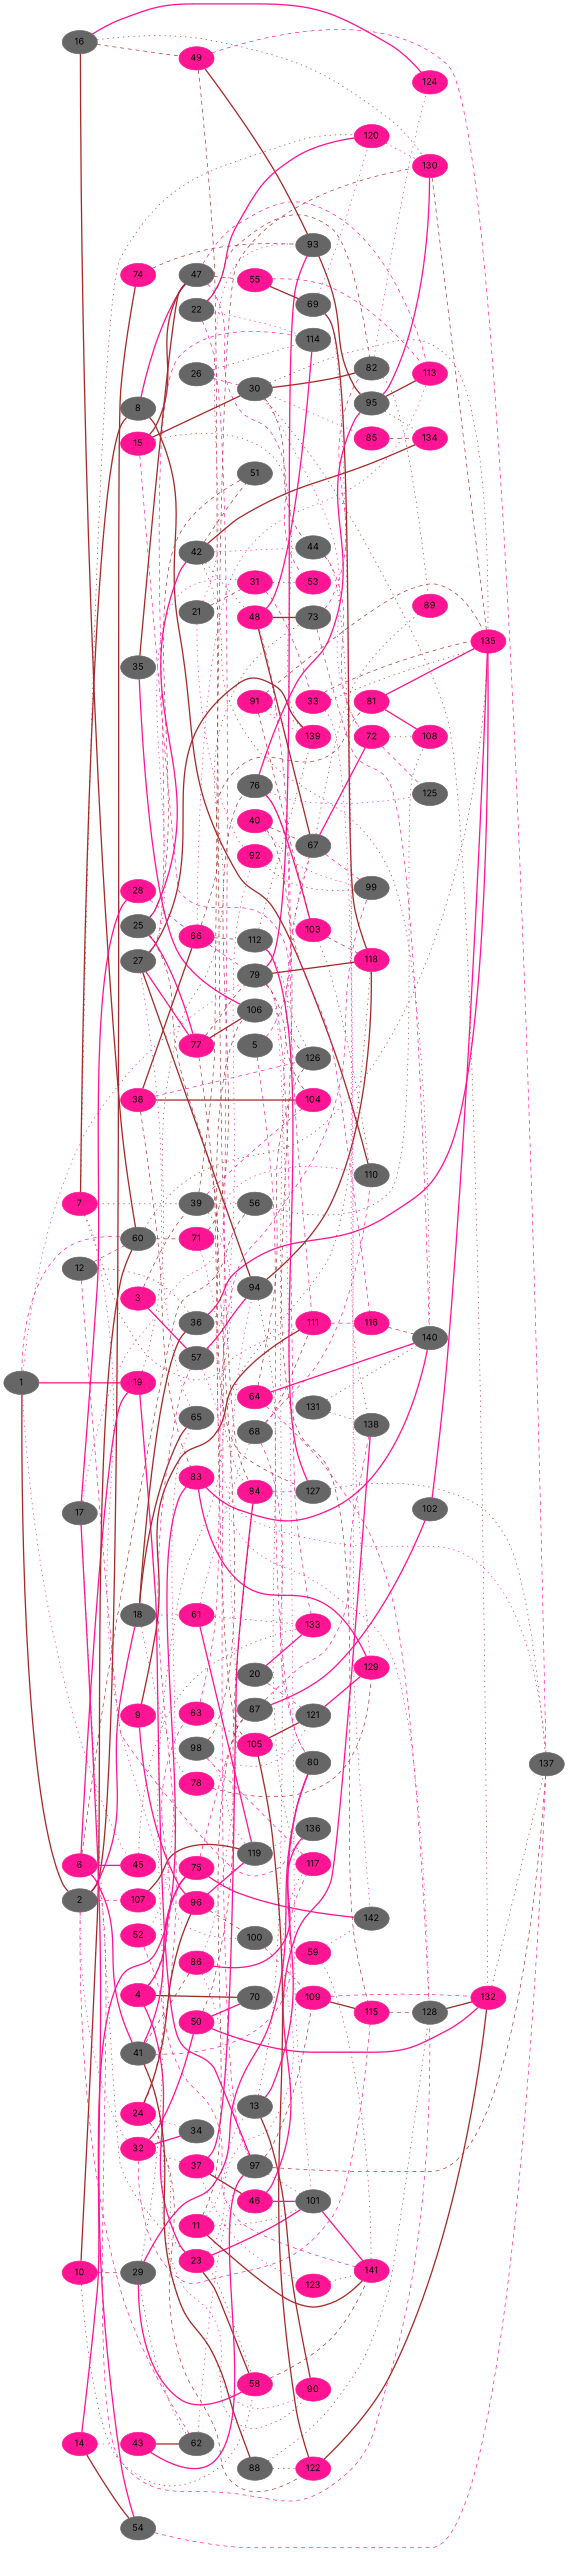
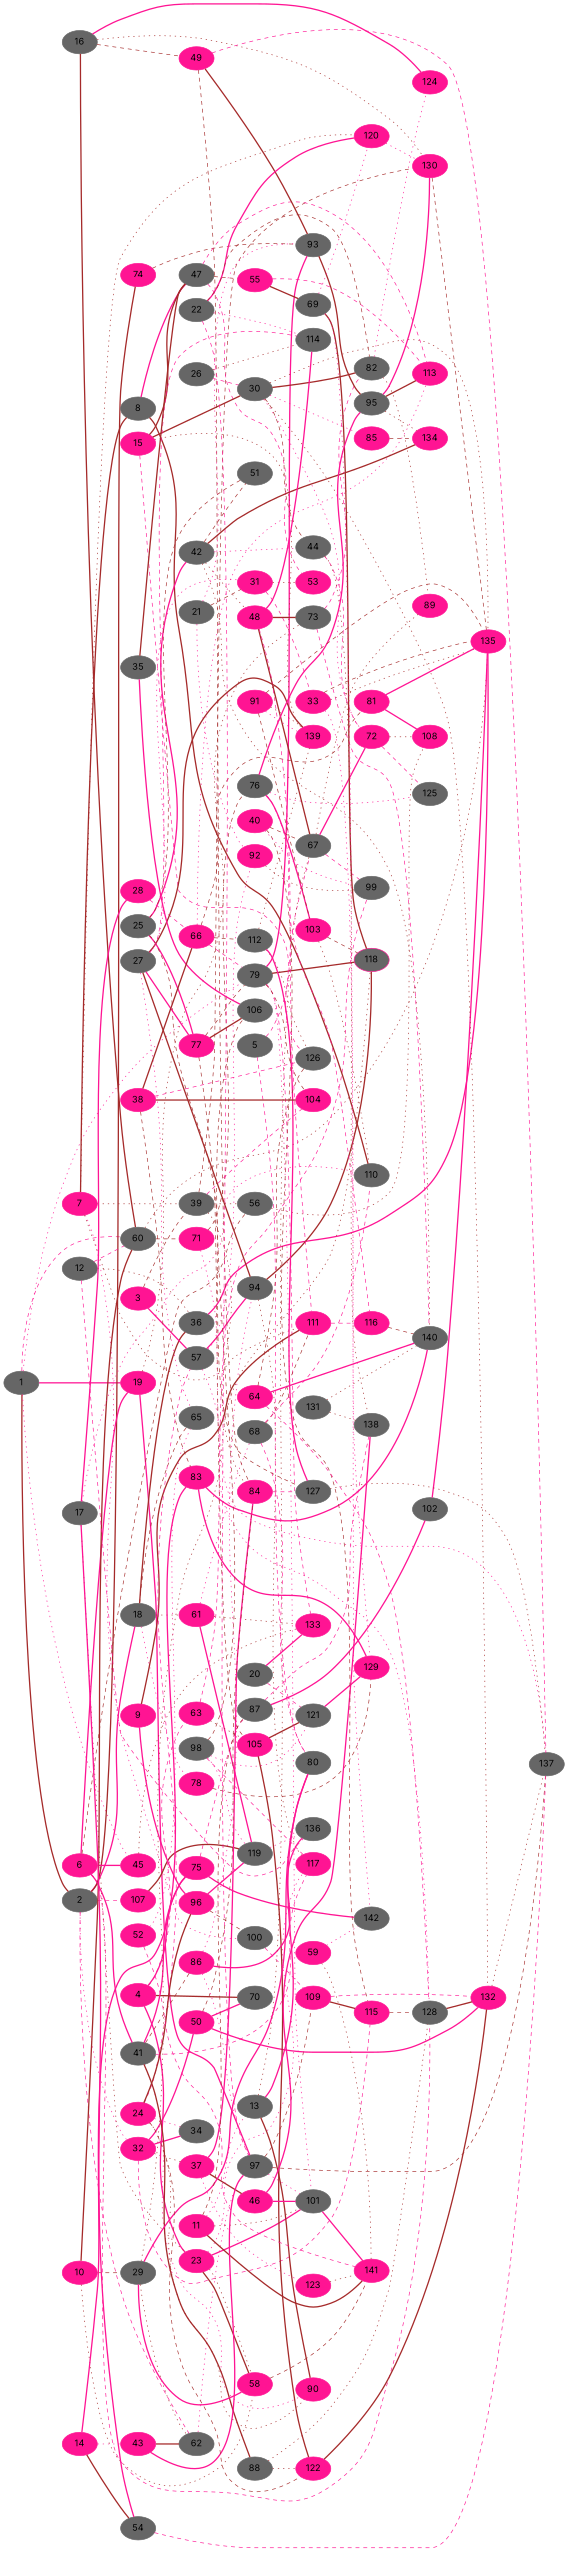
node "118": fillcolor deeppink -> gray40
edge "65" -- "18": style bold -> dashed
